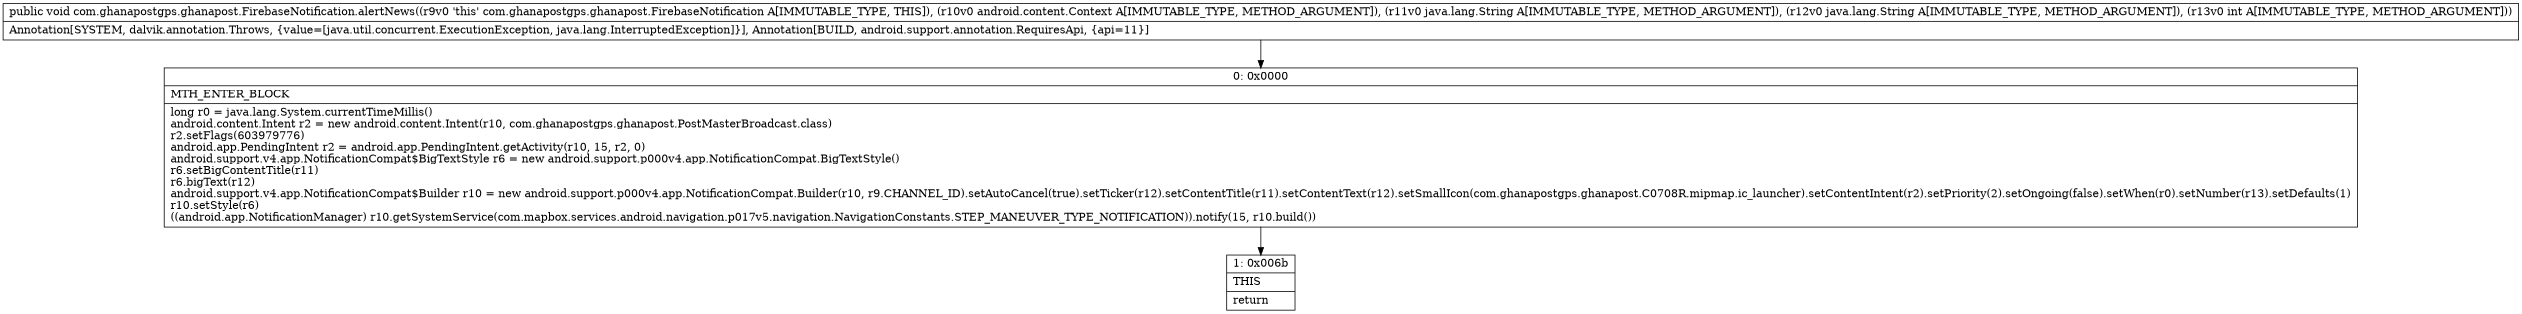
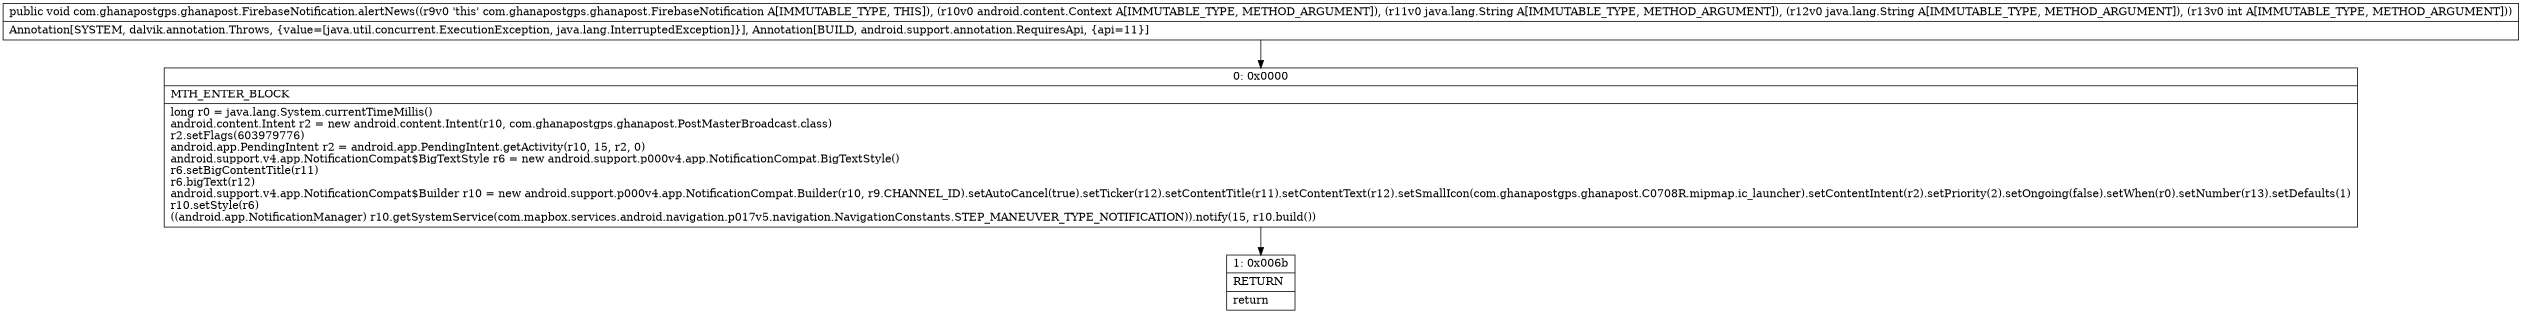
node "1: 0x006b": text "THIS" -> "RETURN"
